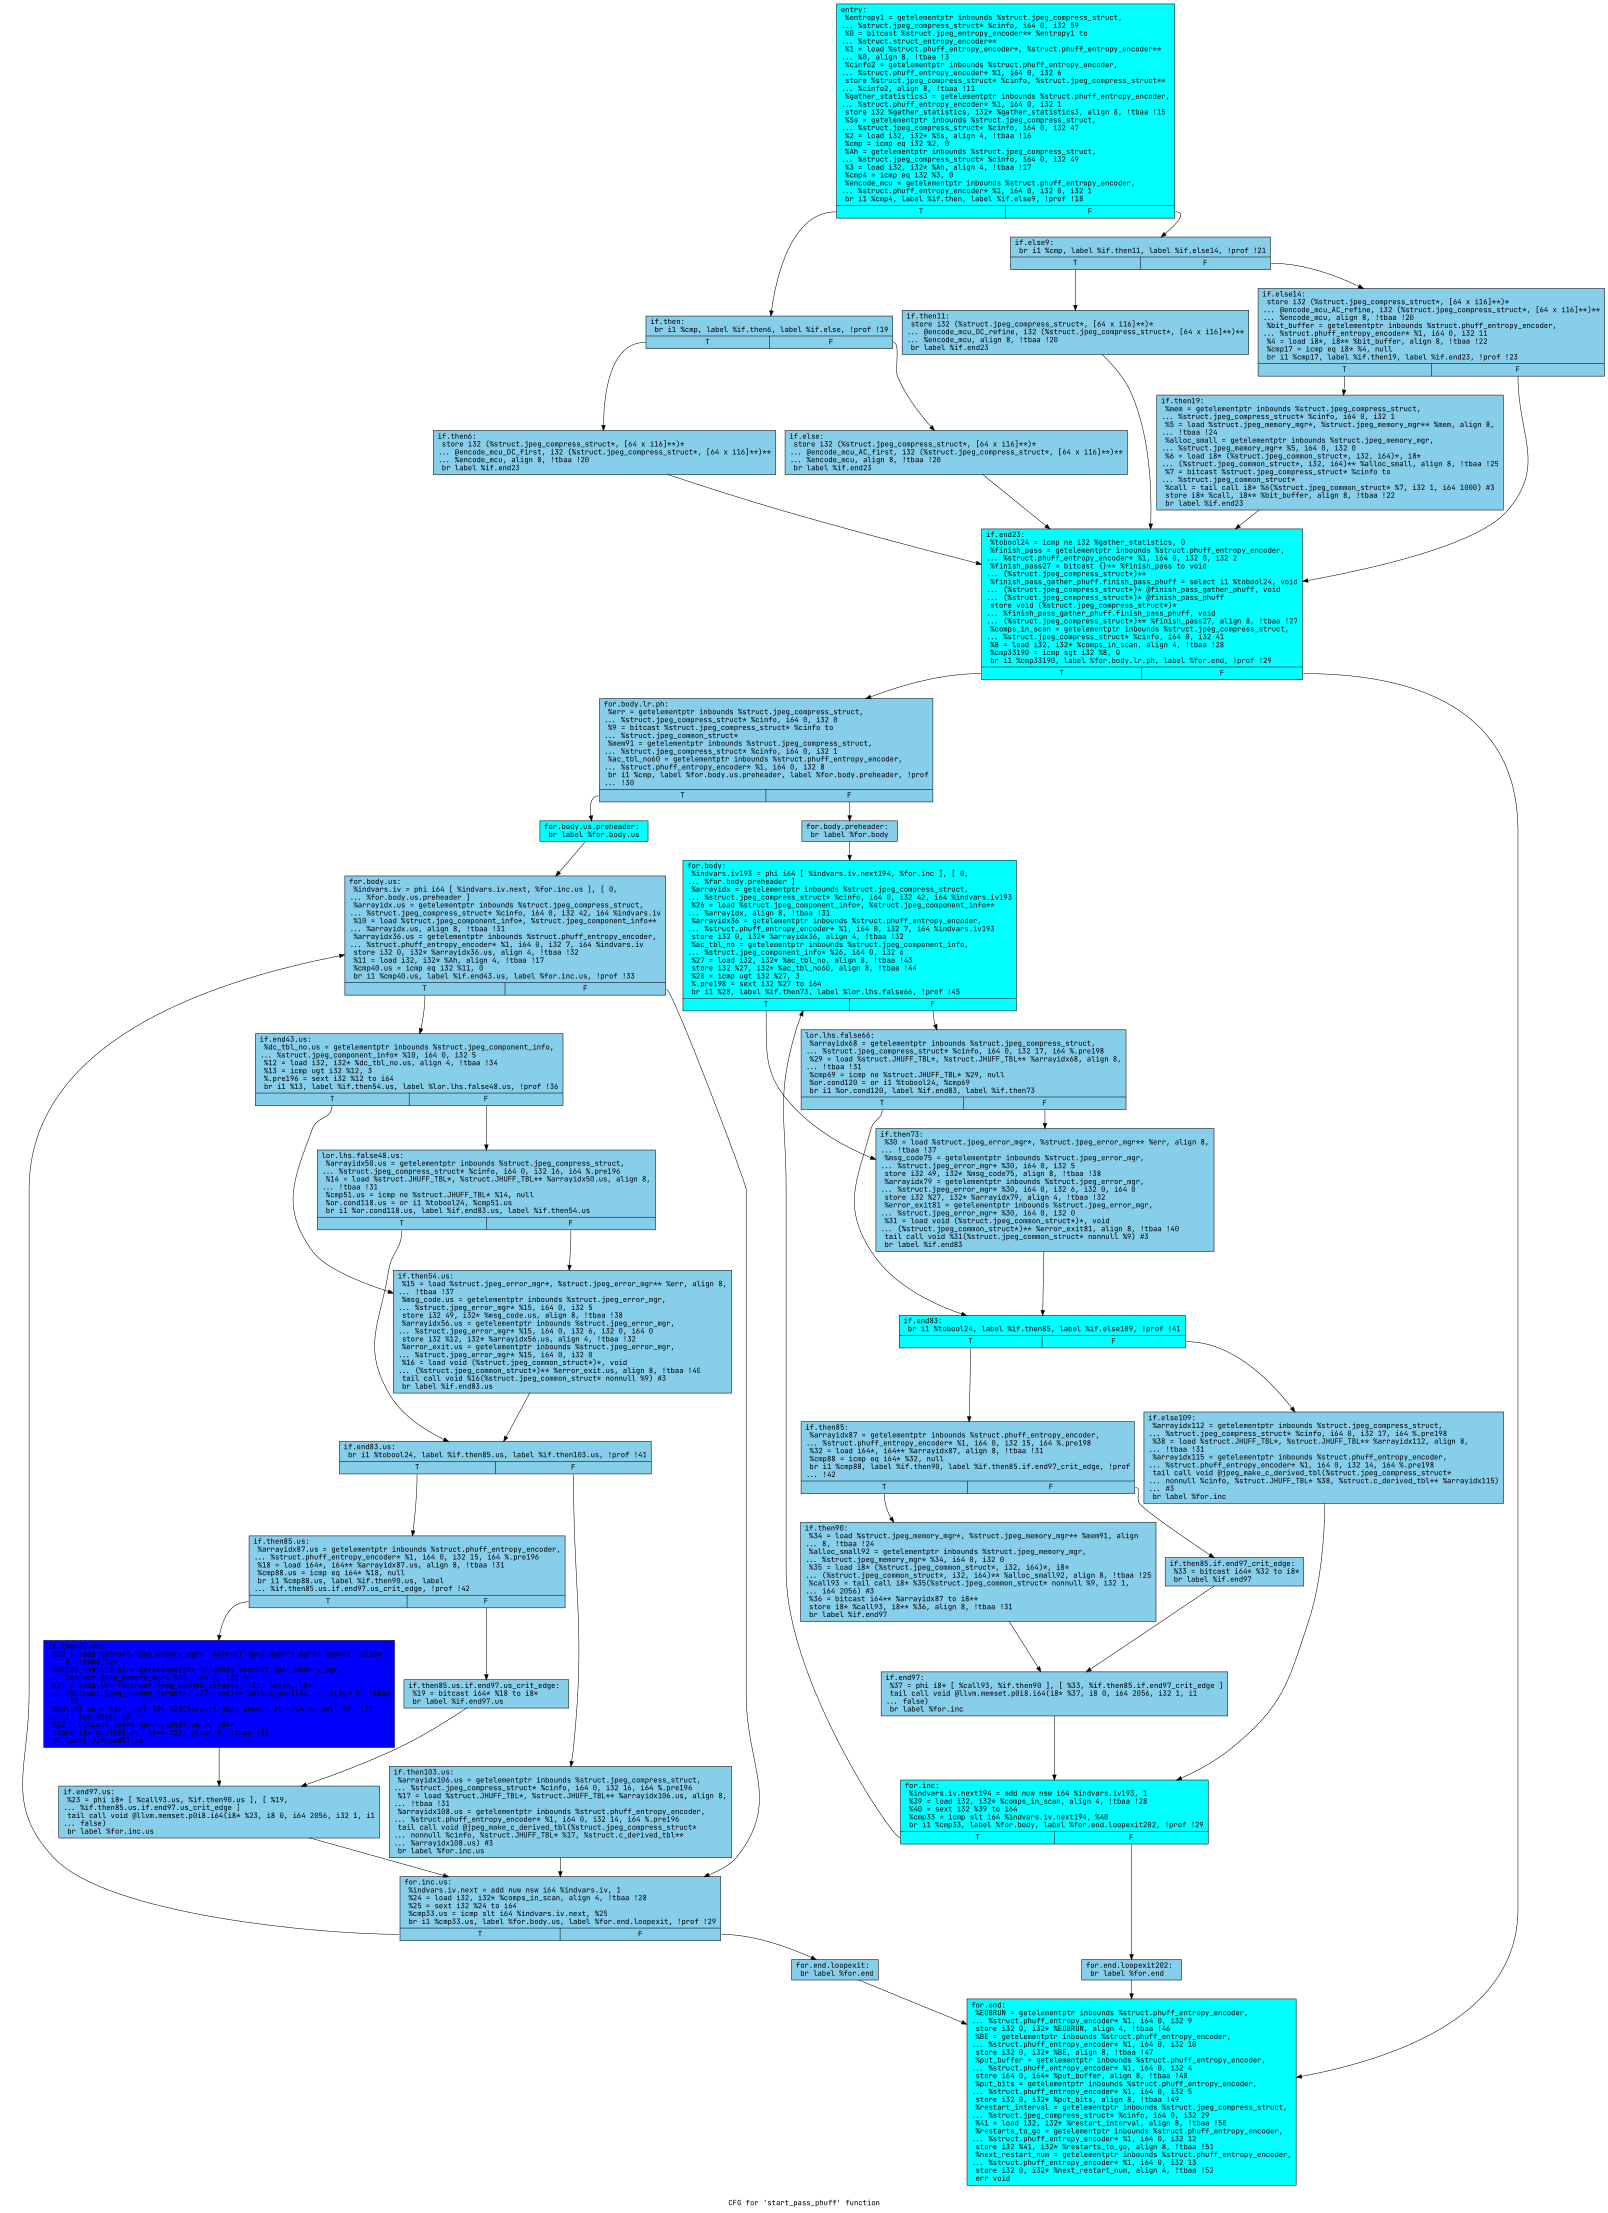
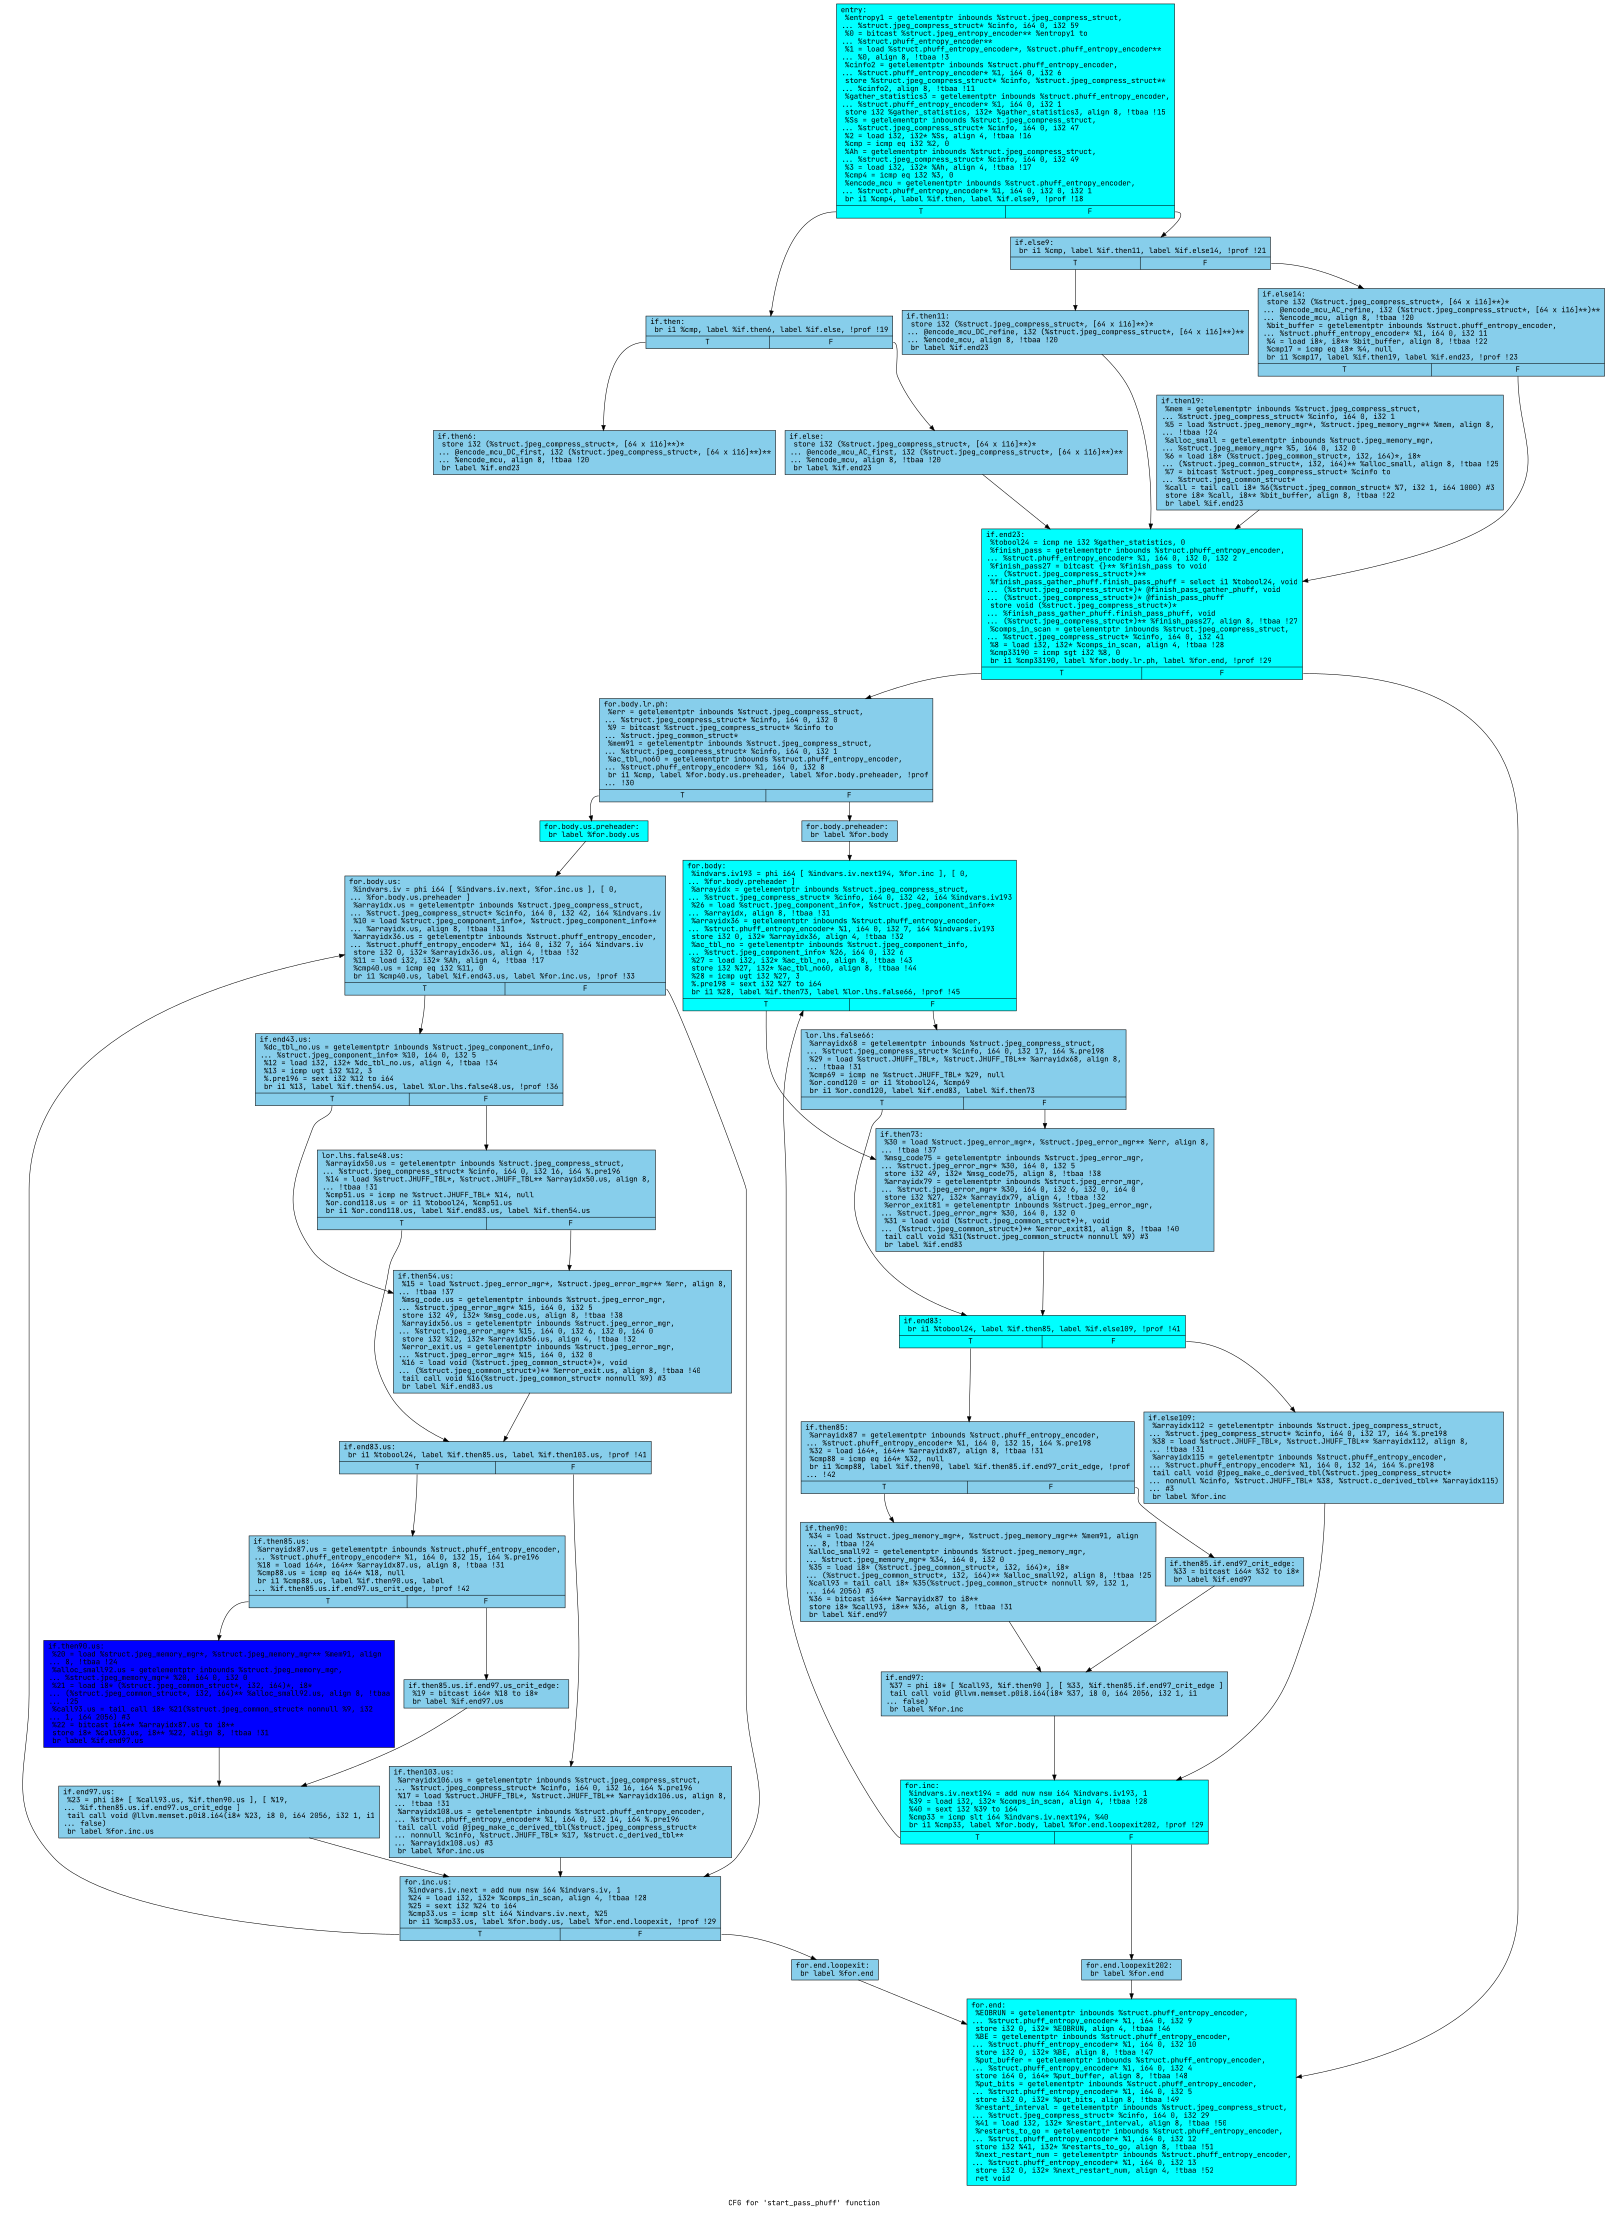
node "entry:": text "... %struct.struct_entropy_encoder**" -> "... %struct.phuff_entropy_encoder**"
edge "if.else14:" -> "if.then19:": removed
edge "if.then6:" -> "if.end23:": removed
node "for.end:": text "err void" -> "ret void"
